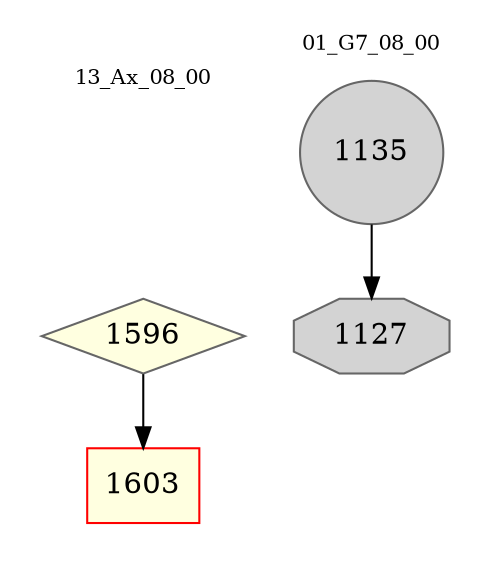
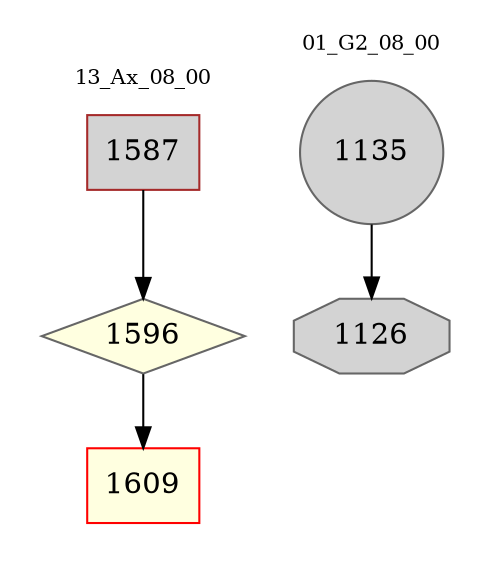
cluster "01_G7_08_00": label "01_G7_08_00" -> "01_G2_08_00"
node "1587": added
node "1127": label "1127" -> "1126"
node "1603": label "1603" -> "1609"
